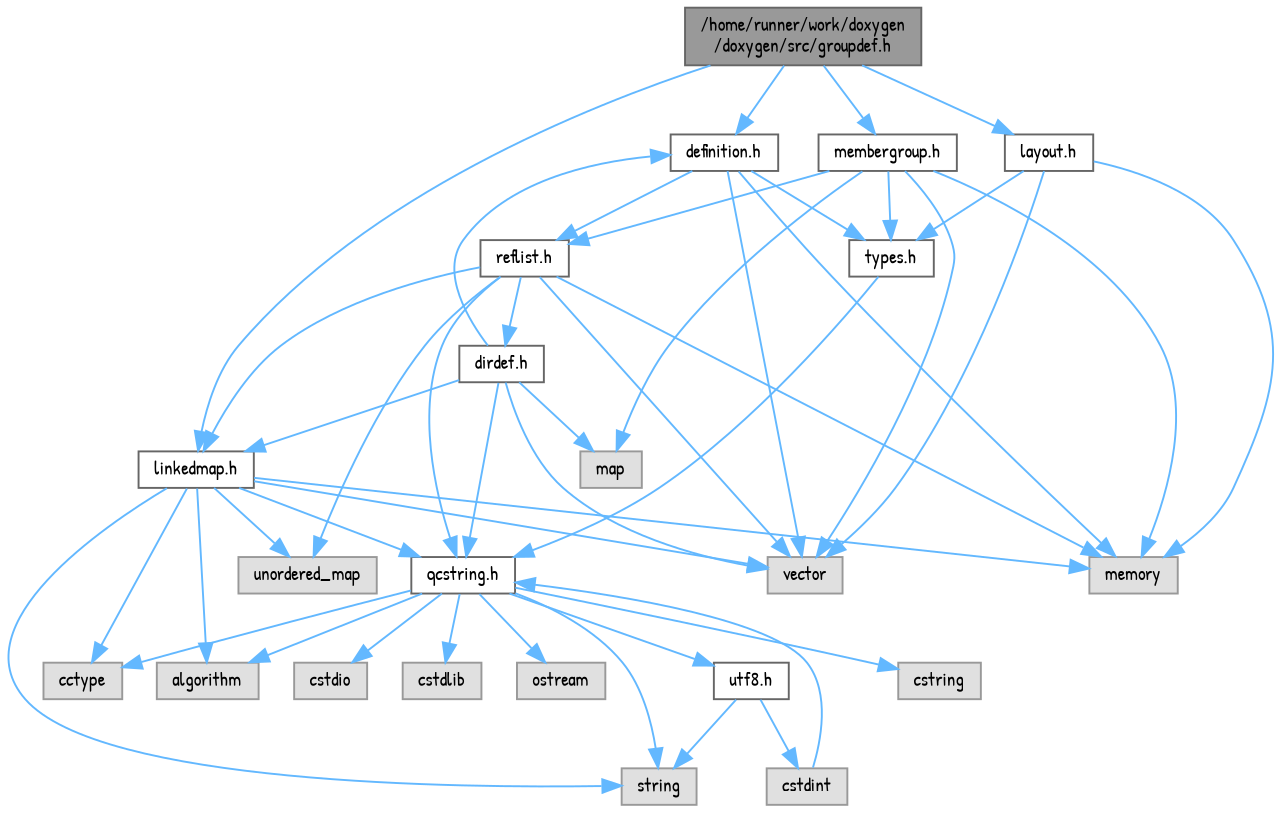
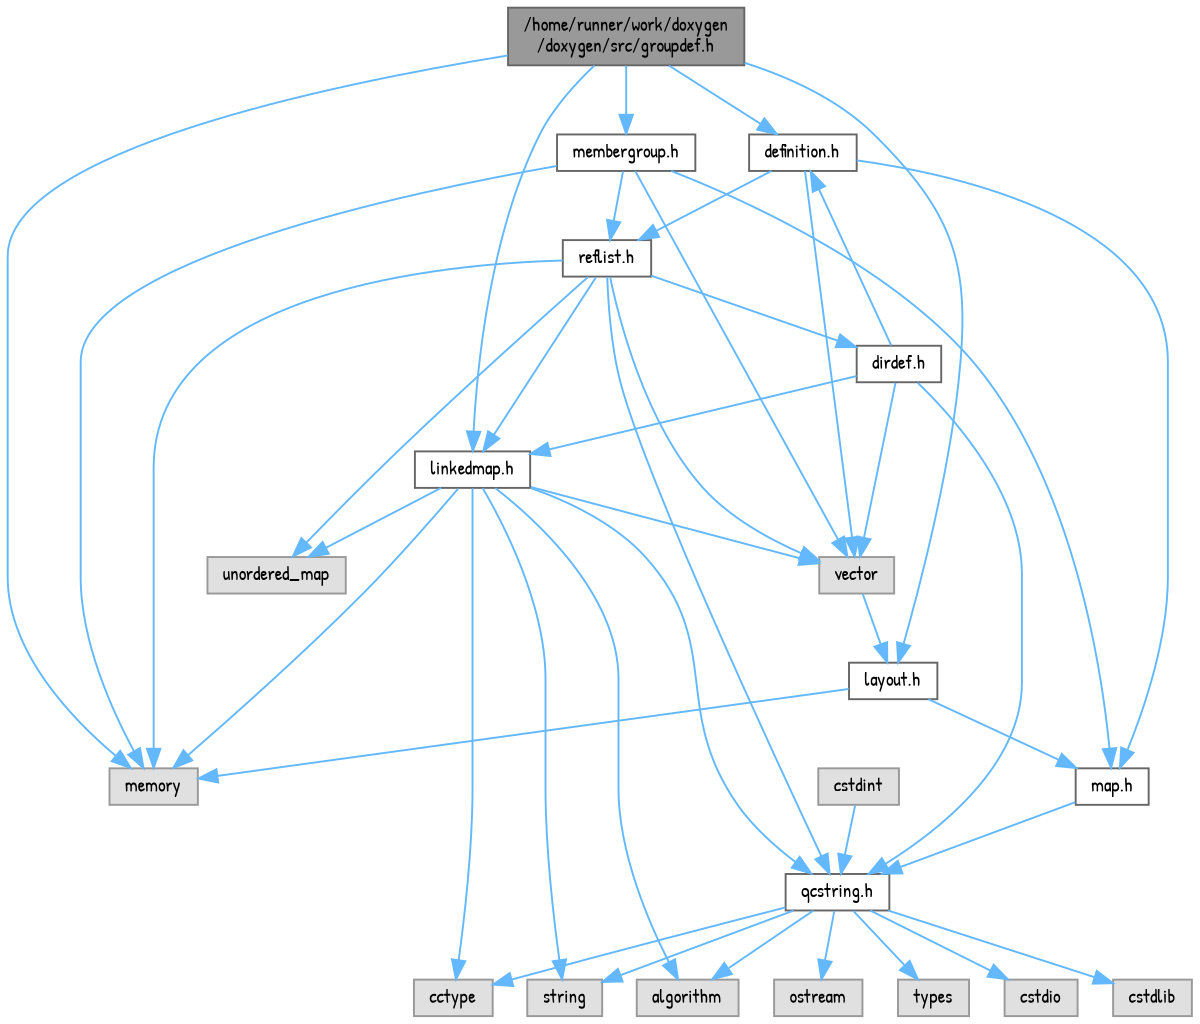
node "types.h": label "types.h" -> "map.h"
edge "definition.h" -> "memory": now "/home/runner/work/doxygen /doxygen/src/groupdef.h" -> "memory"
edge "layout.h" -> "vector": reversed
node "map": removed
node "utf8.h": removed
node "cstring": label "cstring" -> "types"
